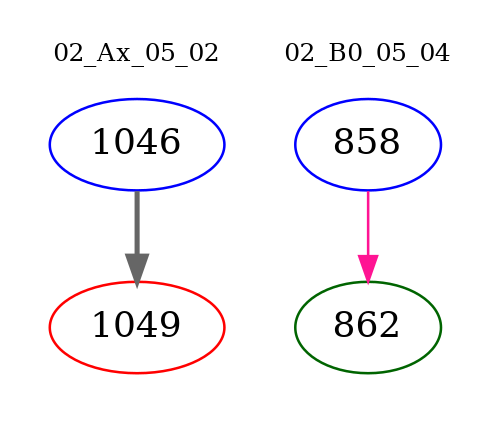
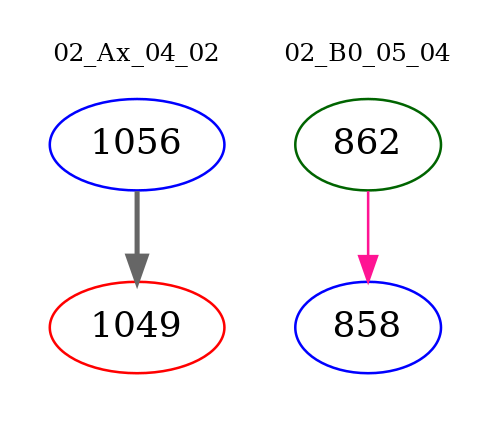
cluster "02_Ax_05_02": label "02_Ax_05_02" -> "02_Ax_04_02"
node "1046": label "1046" -> "1056"
edge "858" -> "862": reversed
